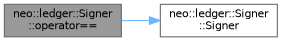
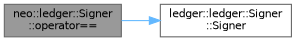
node "neo::ledger::Signer ::Signer": label "neo::ledger::Signer ::Signer" -> "ledger::ledger::Signer ::Signer"
